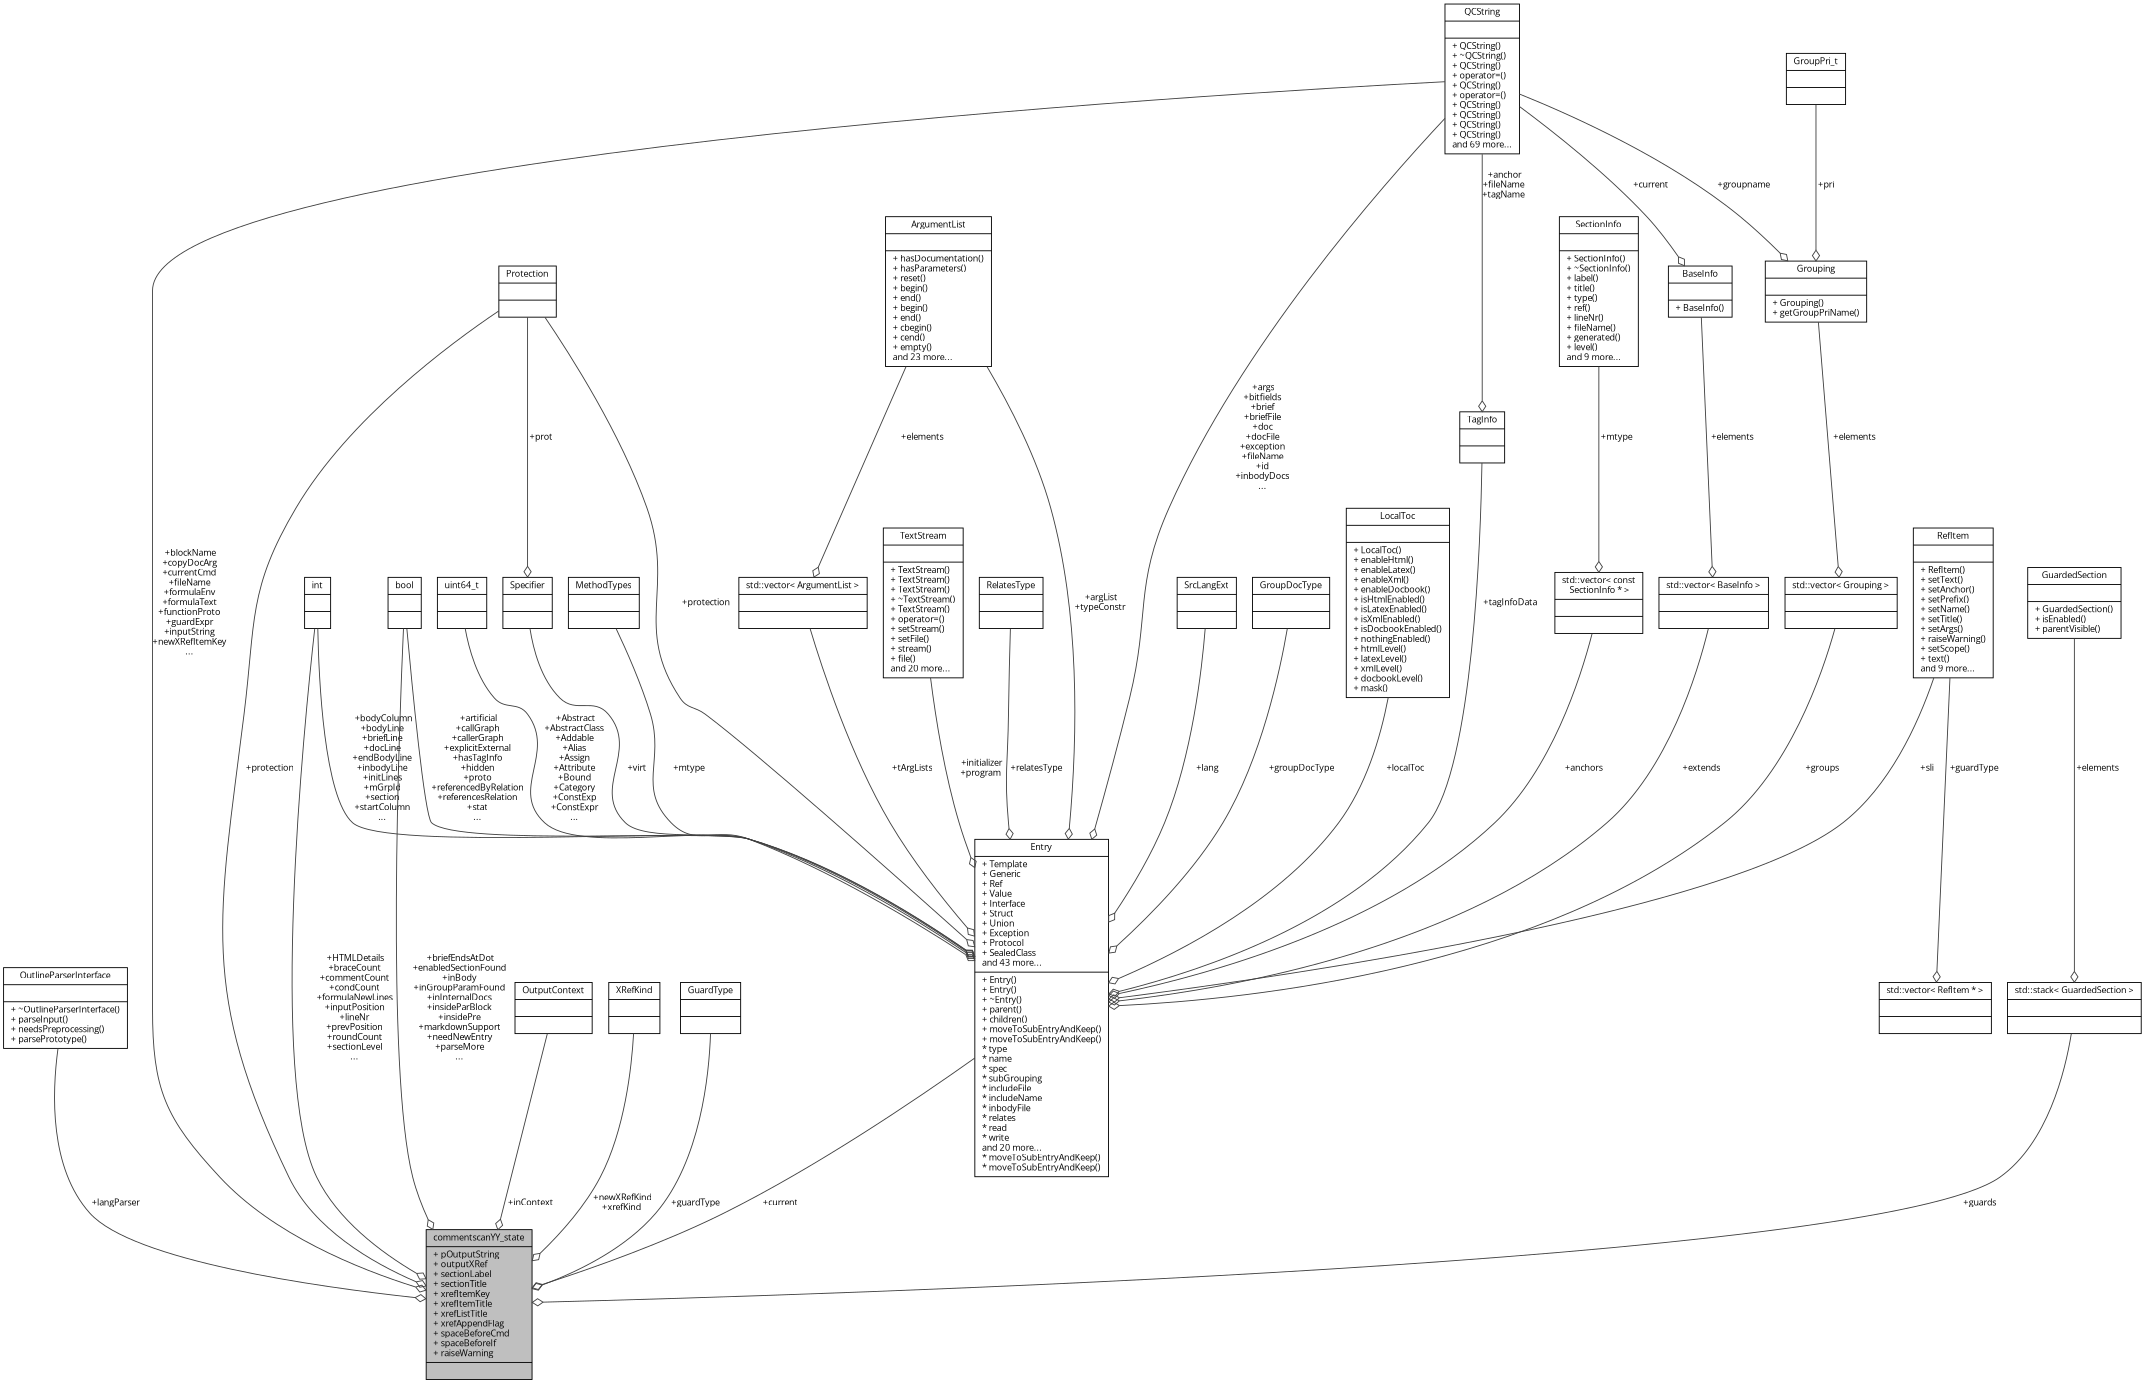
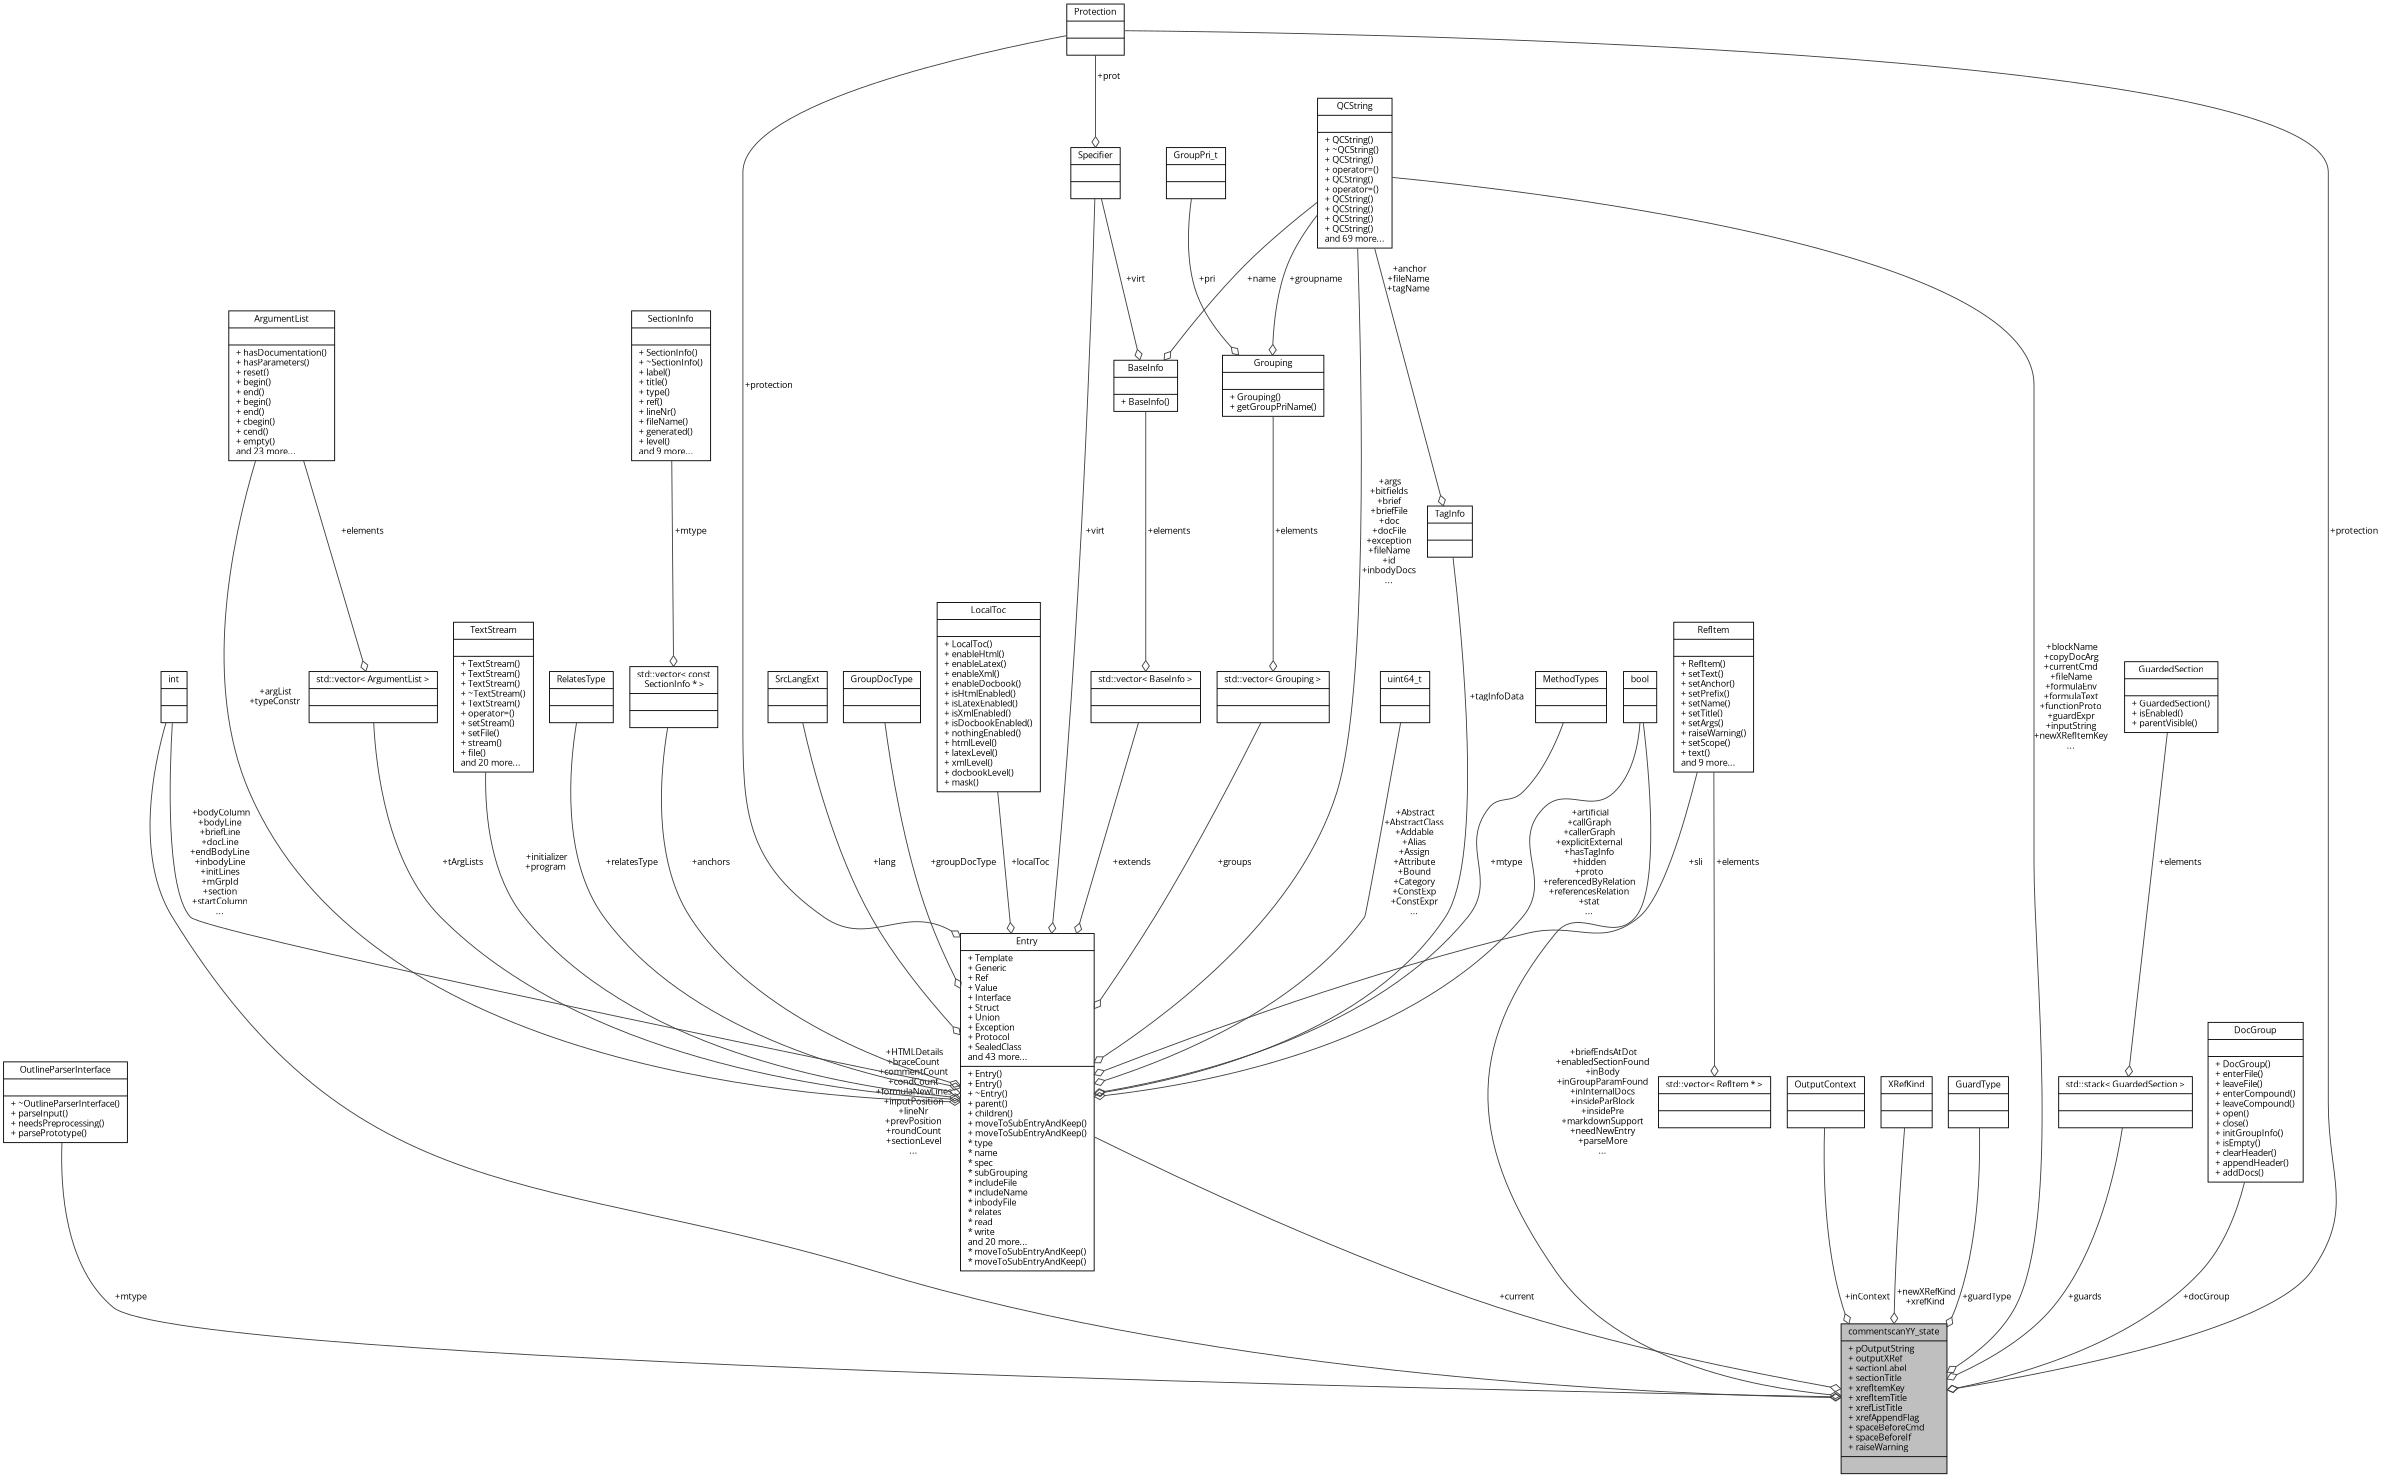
edge "QCString" -> "BaseInfo": label " +current" -> " +name"
edge "Specifier" -> "BaseInfo": added, label "+virt"
edge "RefItem" -> "std::vector< RefItem * >": label " +guardType" -> " +elements"
node "DocGroup": added
edge "OutlineParserInterface" -> "commentscanYY_state": label " +langParser" -> " +mtype"
